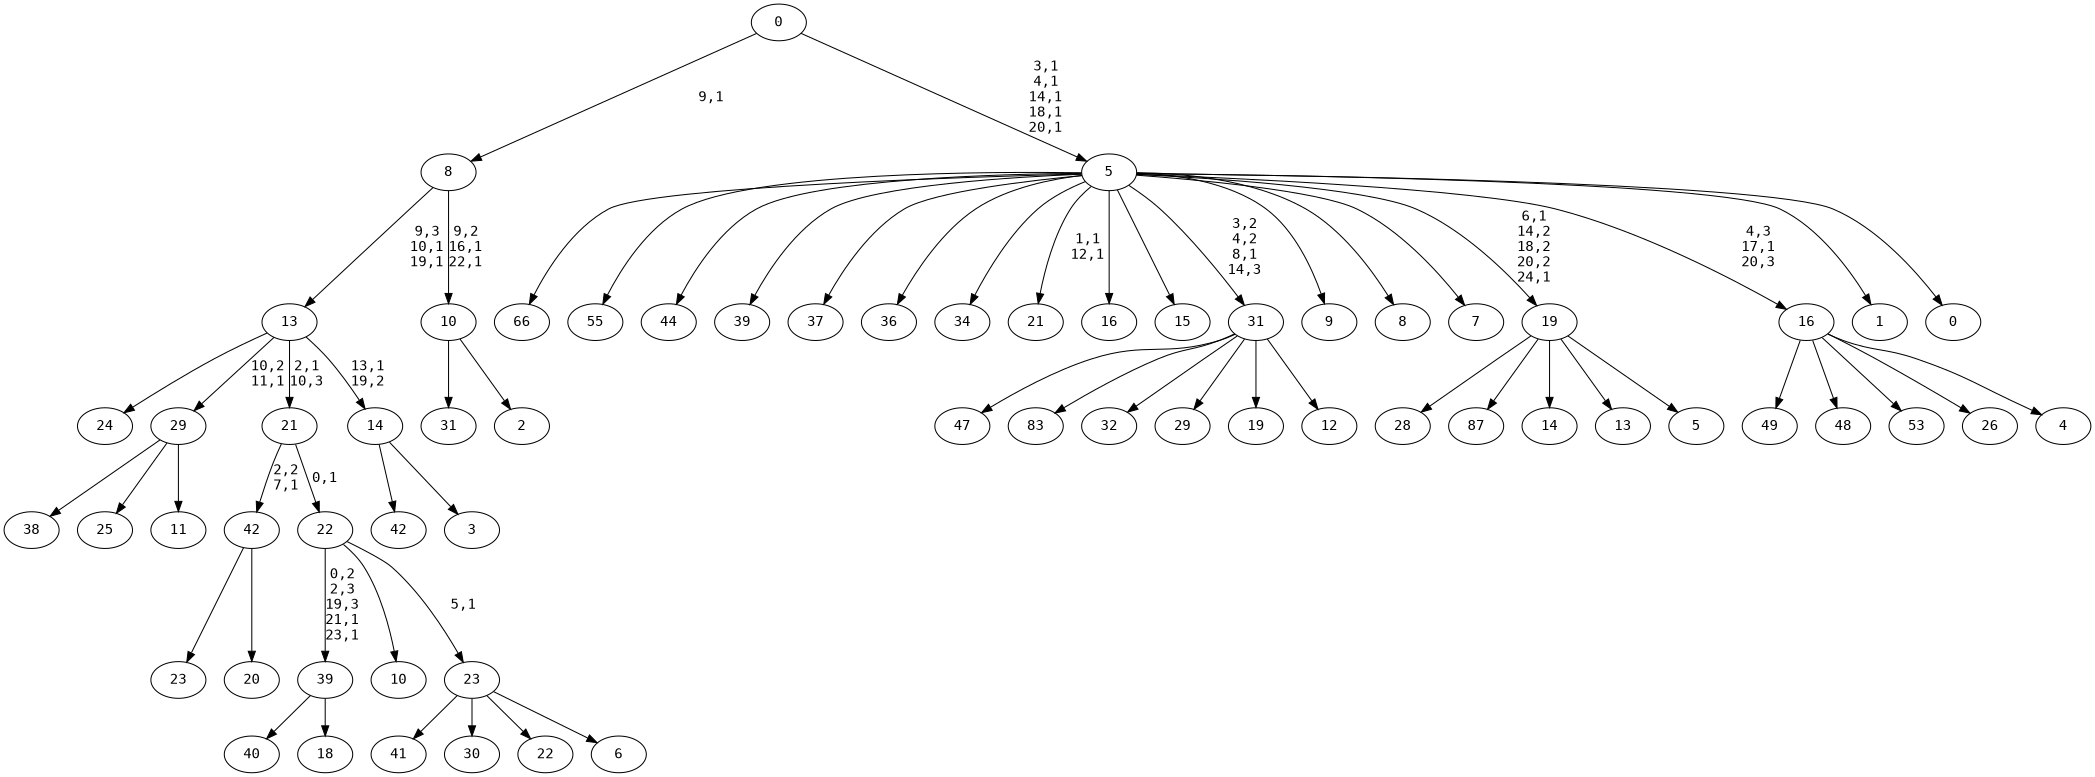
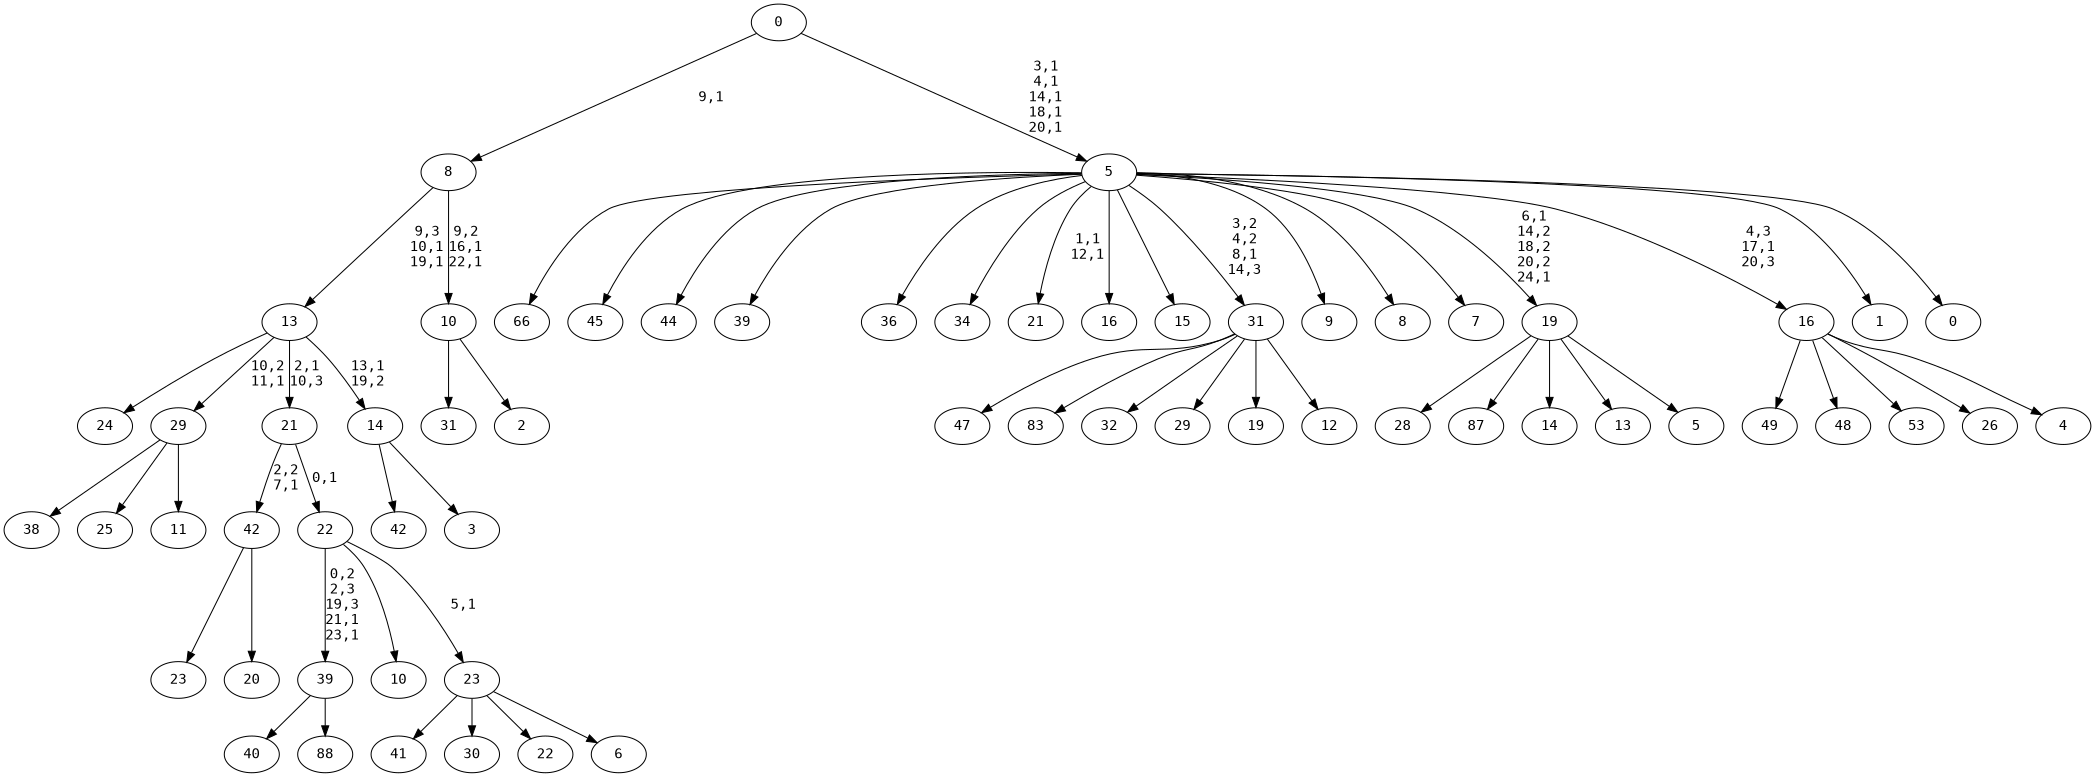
node "55": label "55" -> "45"
node "37": removed
node "18": label "18" -> "88"
